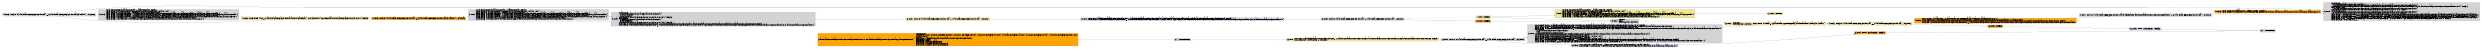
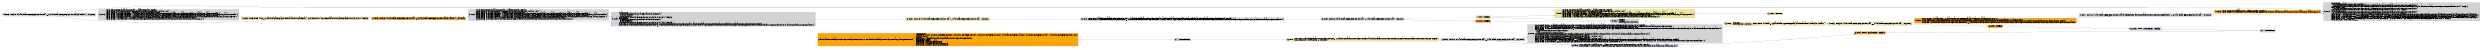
node "59: 0x0031": text "CHECK" -> "SYNTHETIC"
